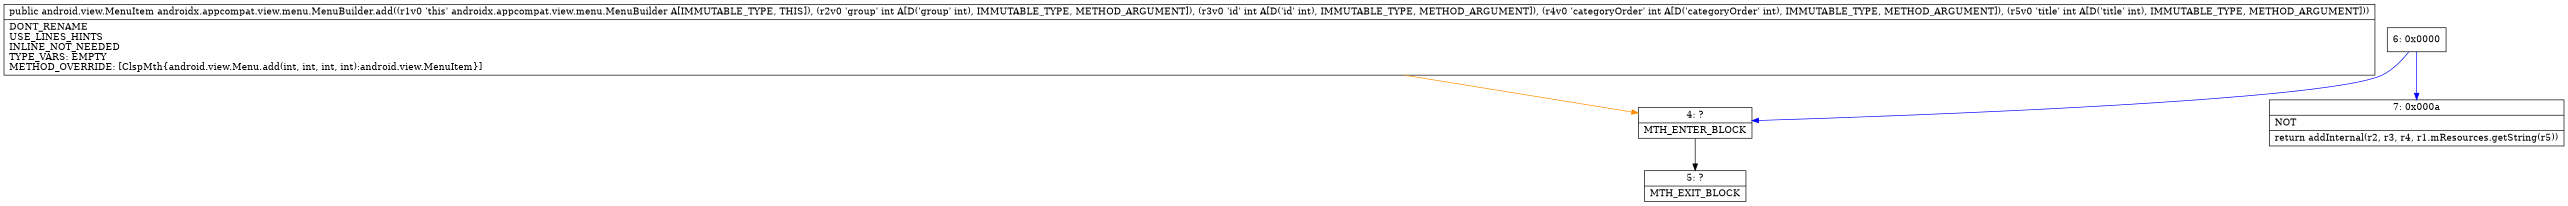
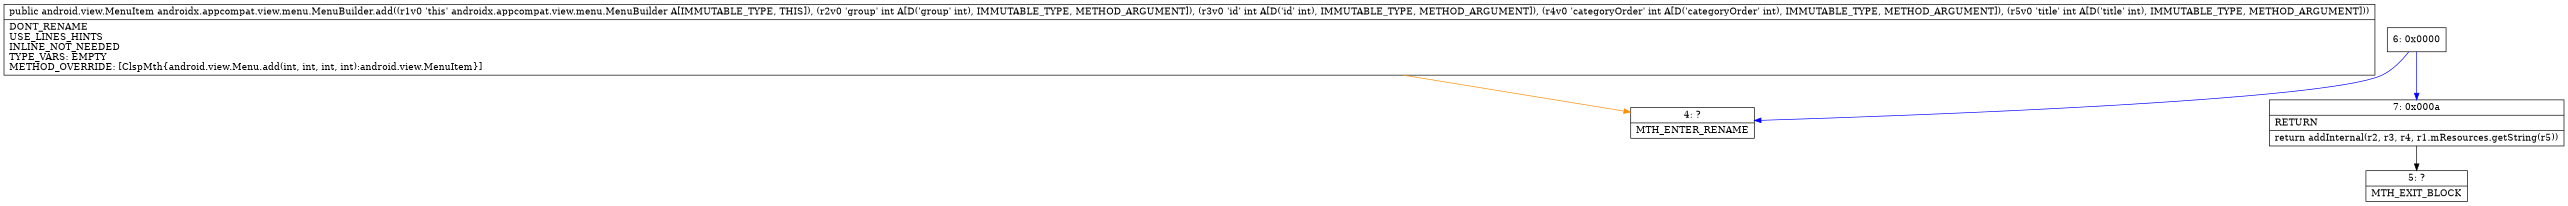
node "7: 0x000a": text "NOT" -> "RETURN"
node "4: ?": text "MTH_ENTER_BLOCK" -> "MTH_ENTER_RENAME"
edge "4: ?" -> "5: ?": now "7: 0x000a" -> "5: ?"
